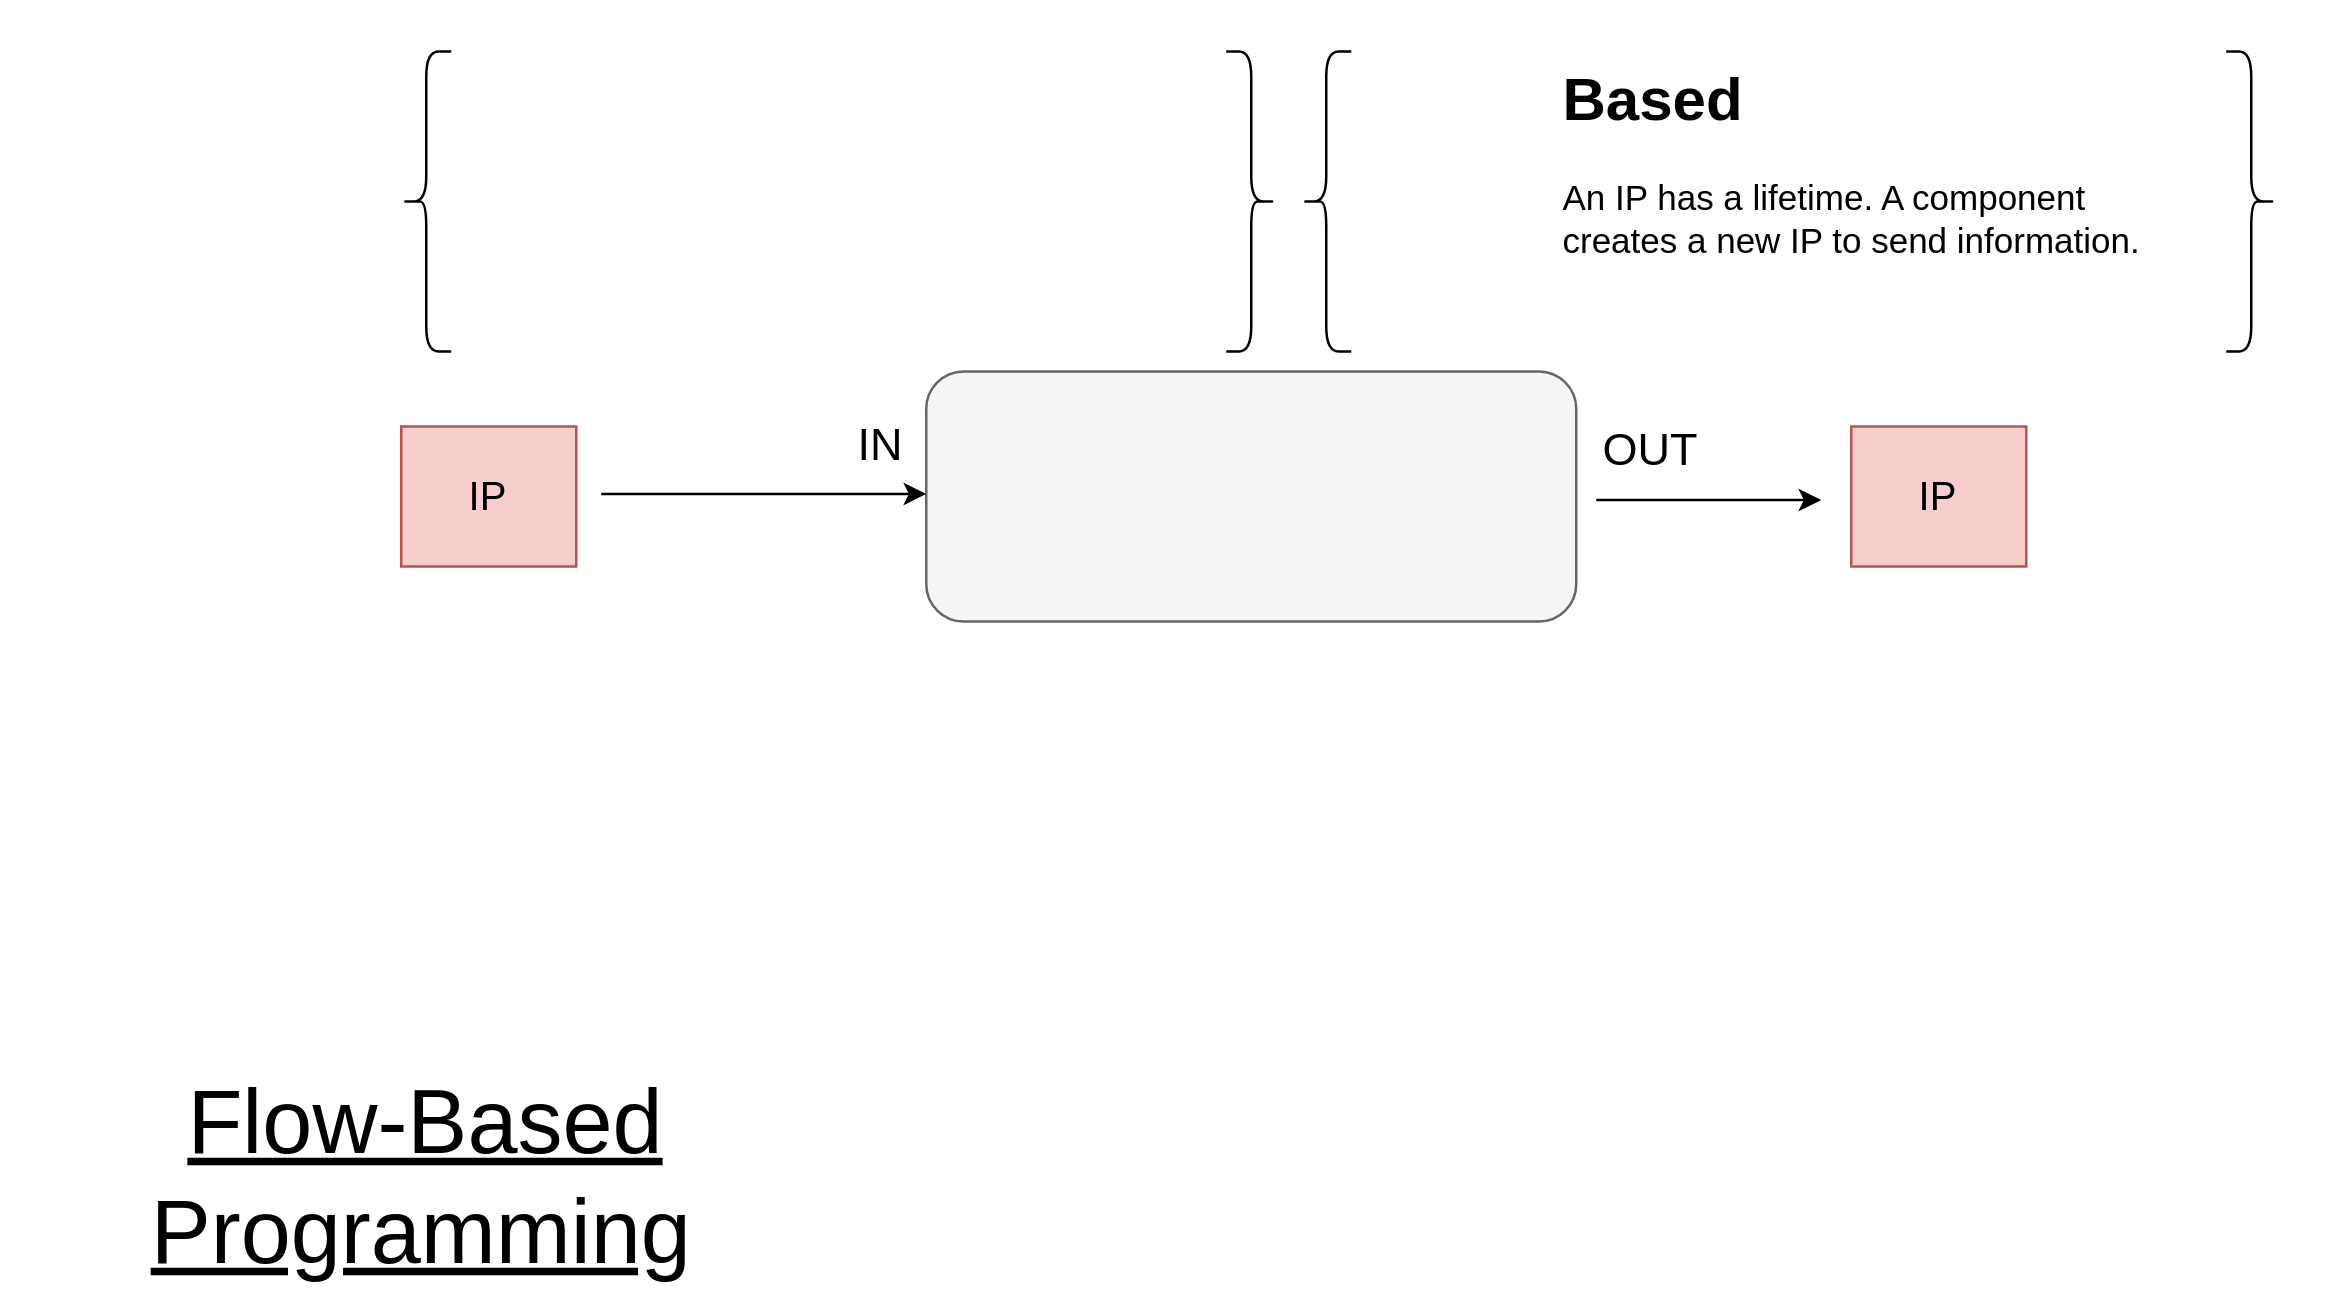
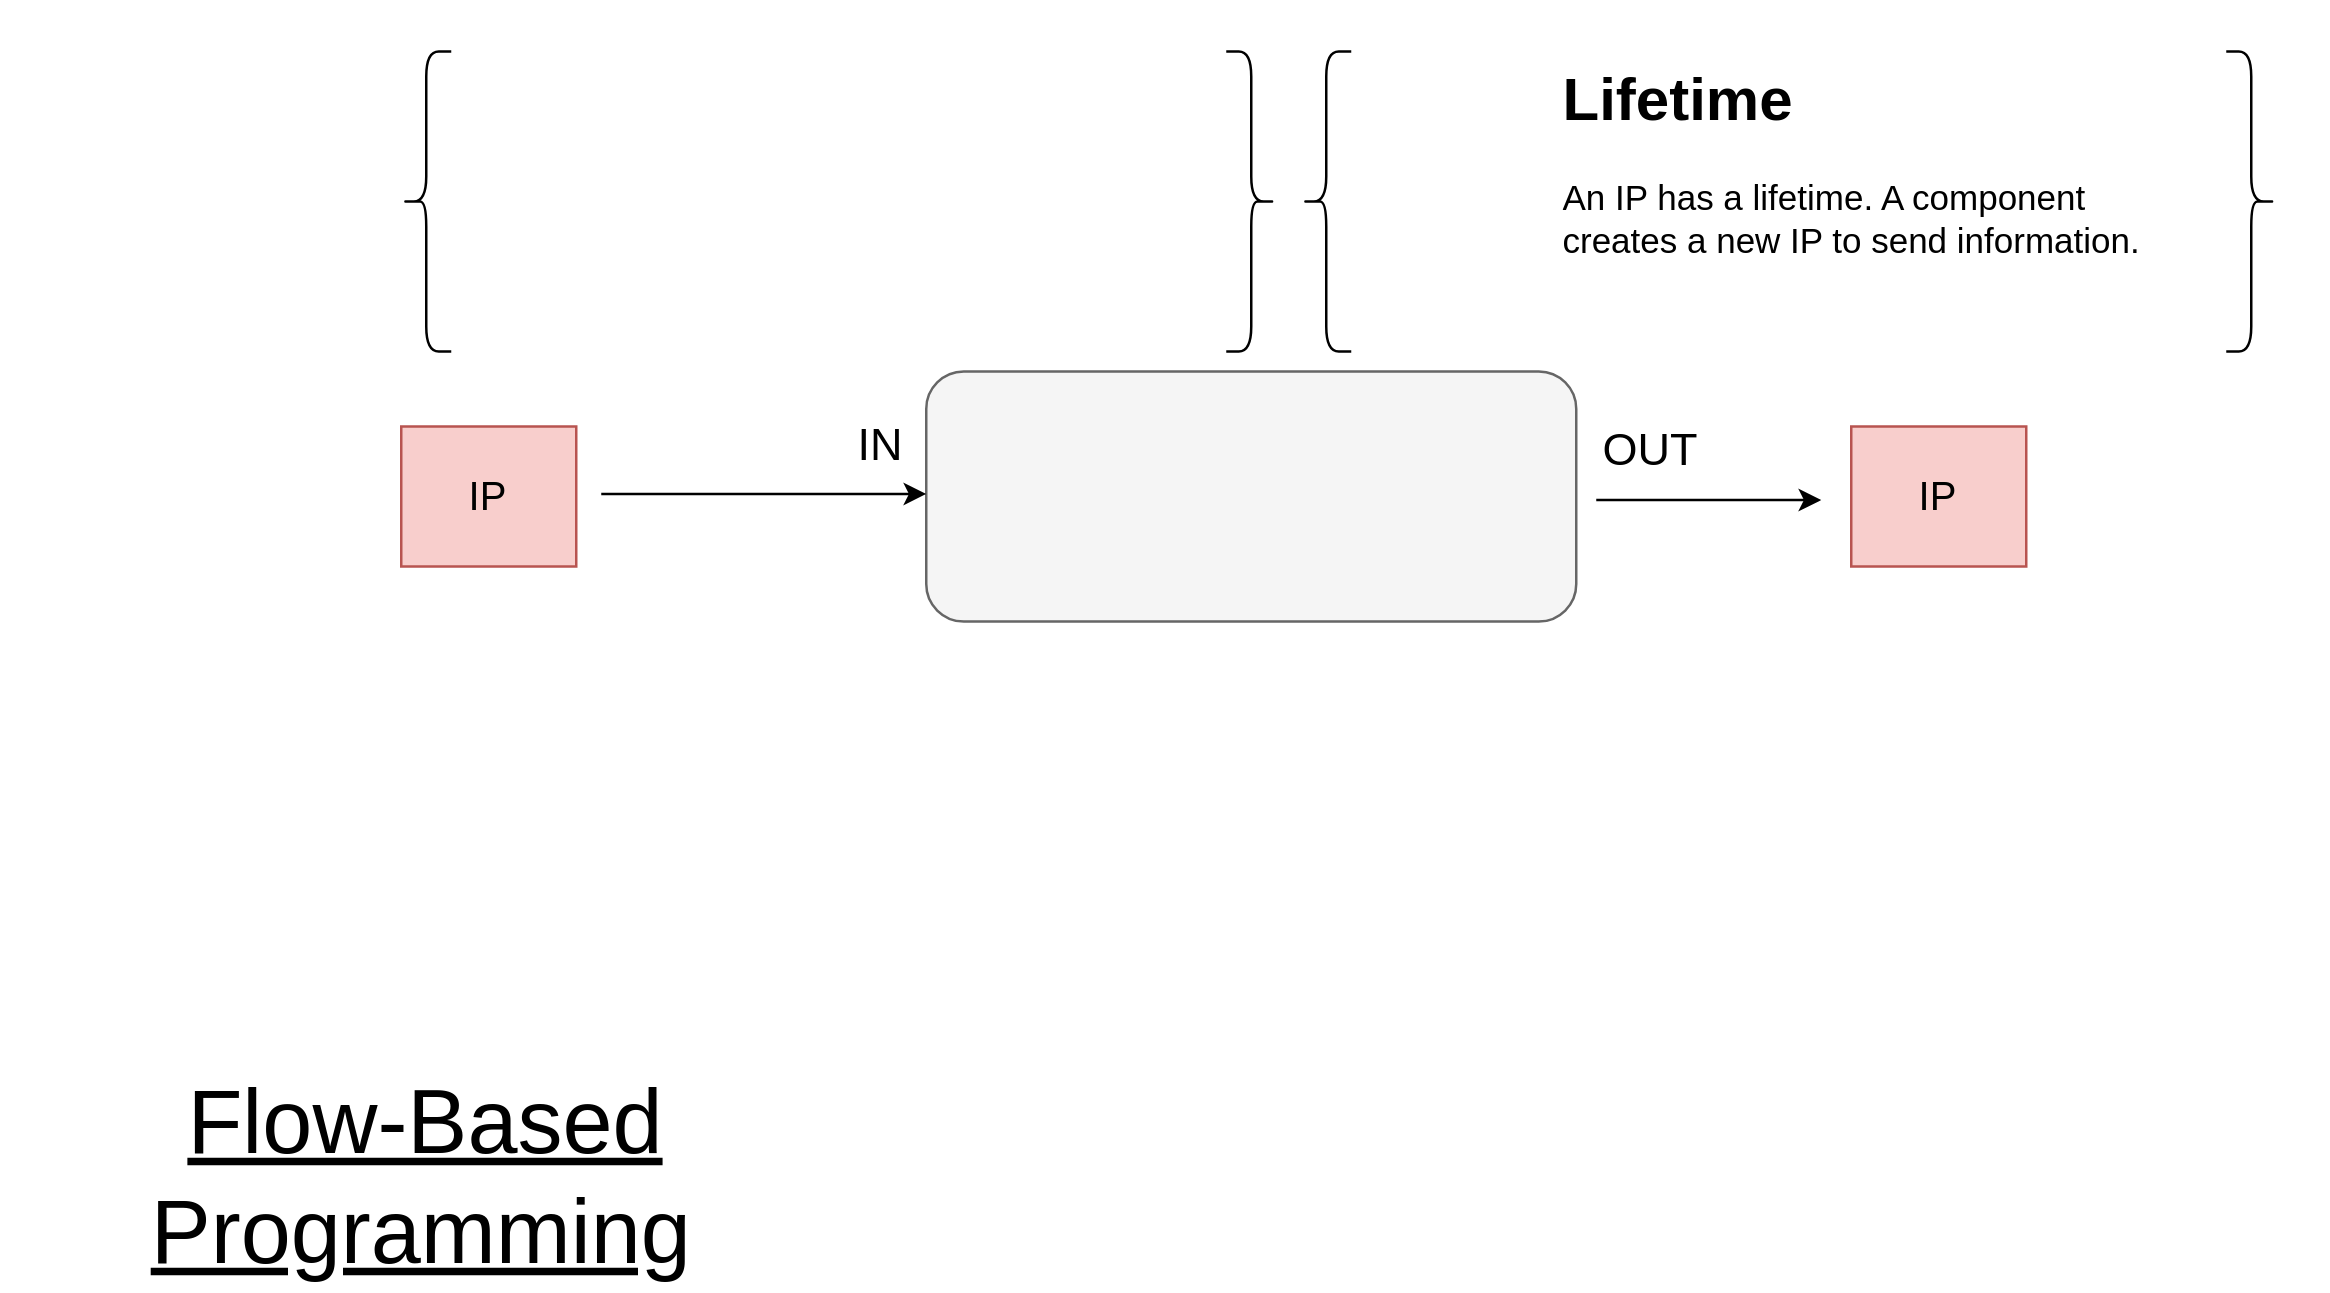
node "Based An IP has a lifetime. A component creates a new IP to send information.": label "Based An IP has a lifetime. A component creates a new IP to send information." -> "Lifetime An IP has a lifetime. A component creates a new IP to send information."
